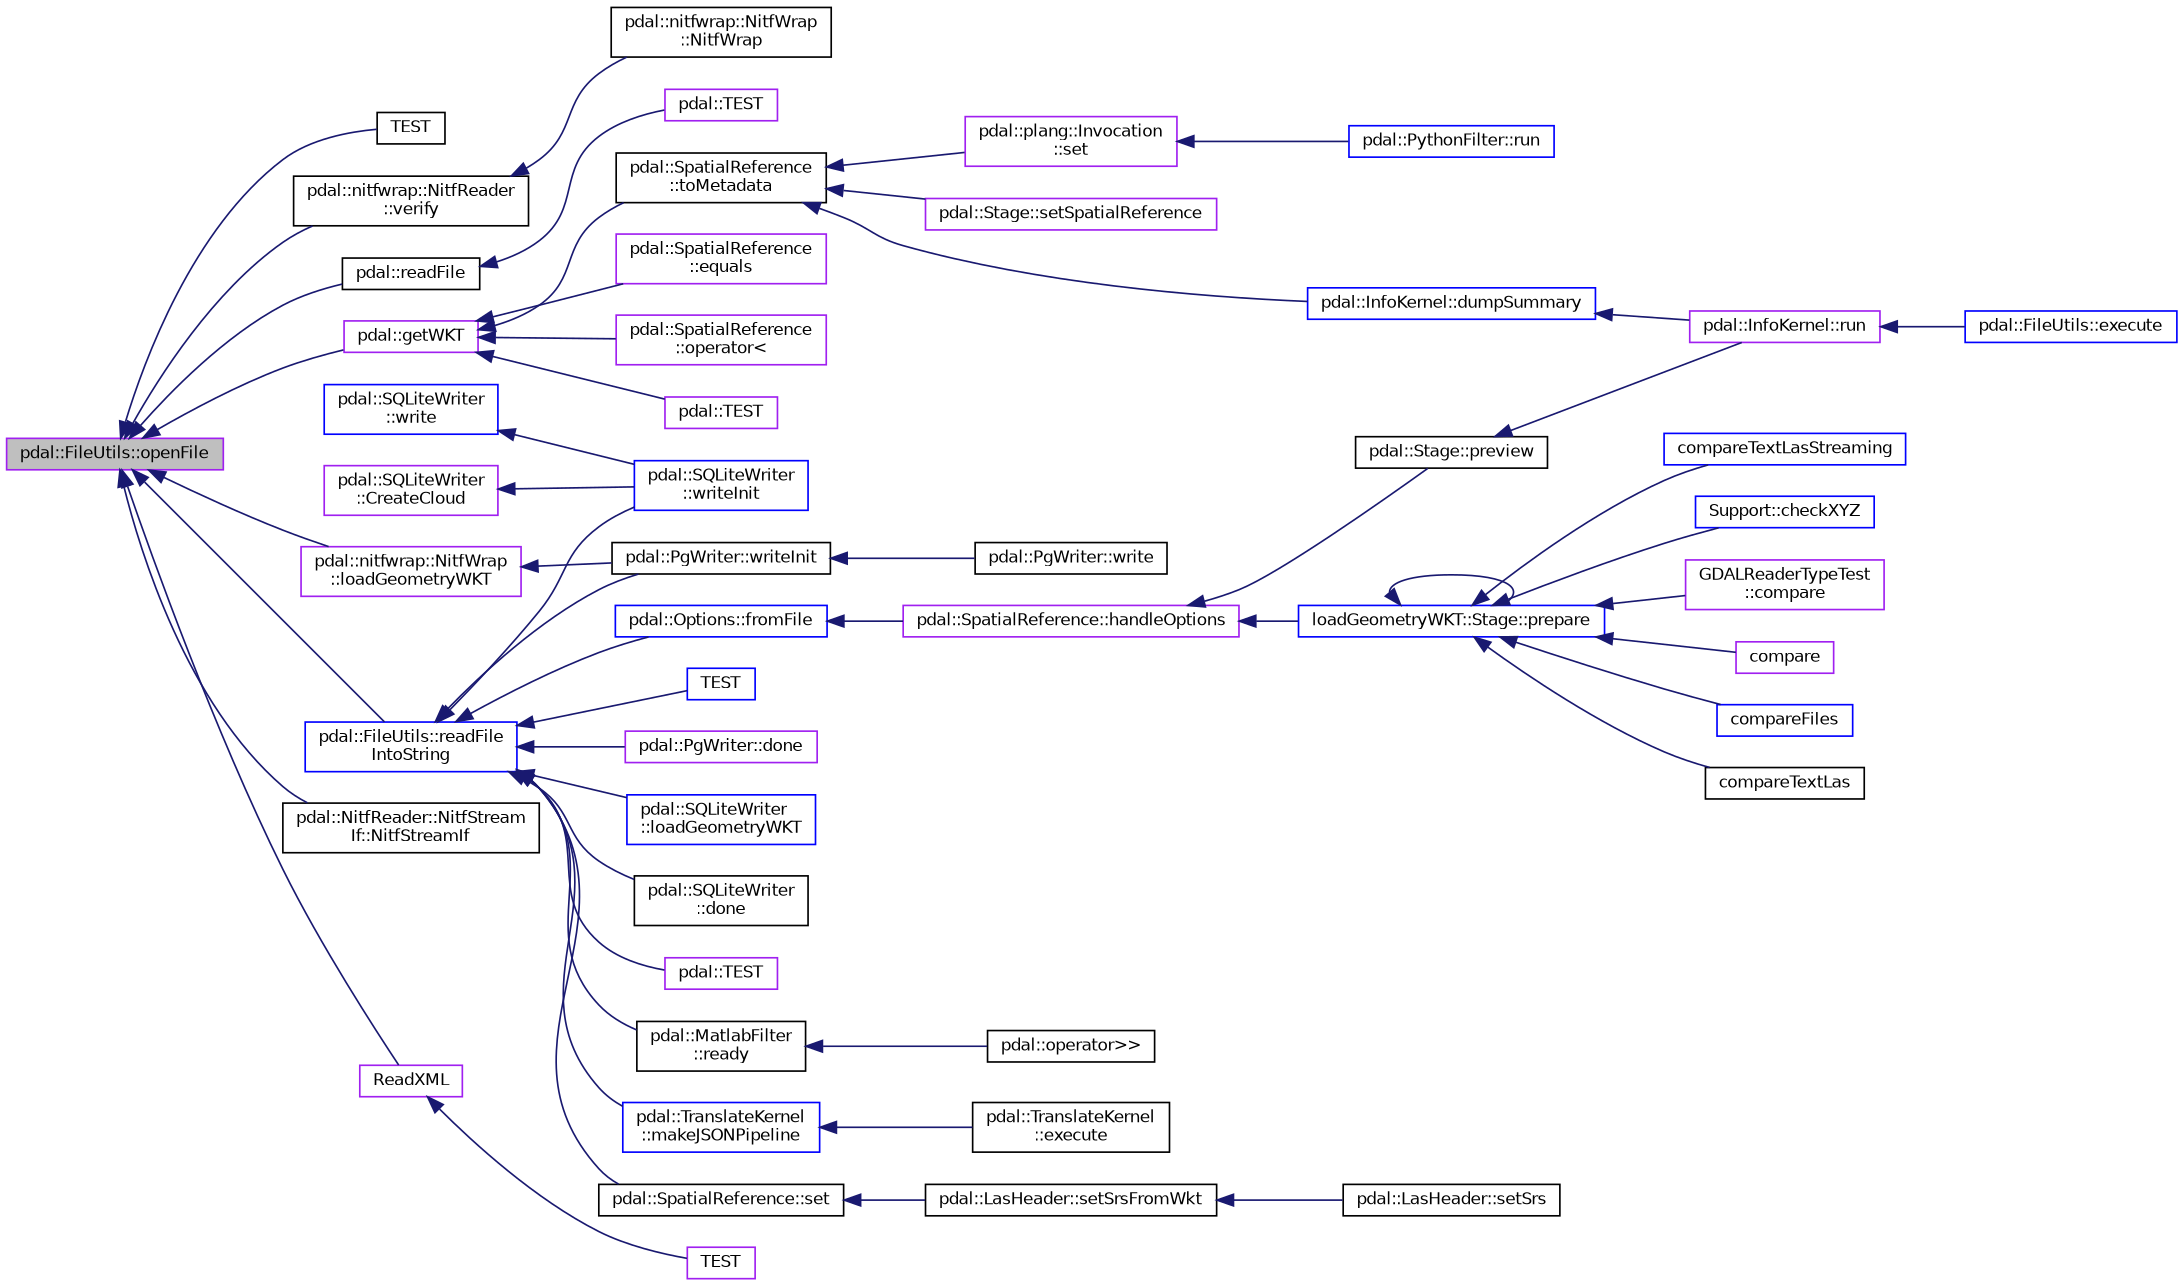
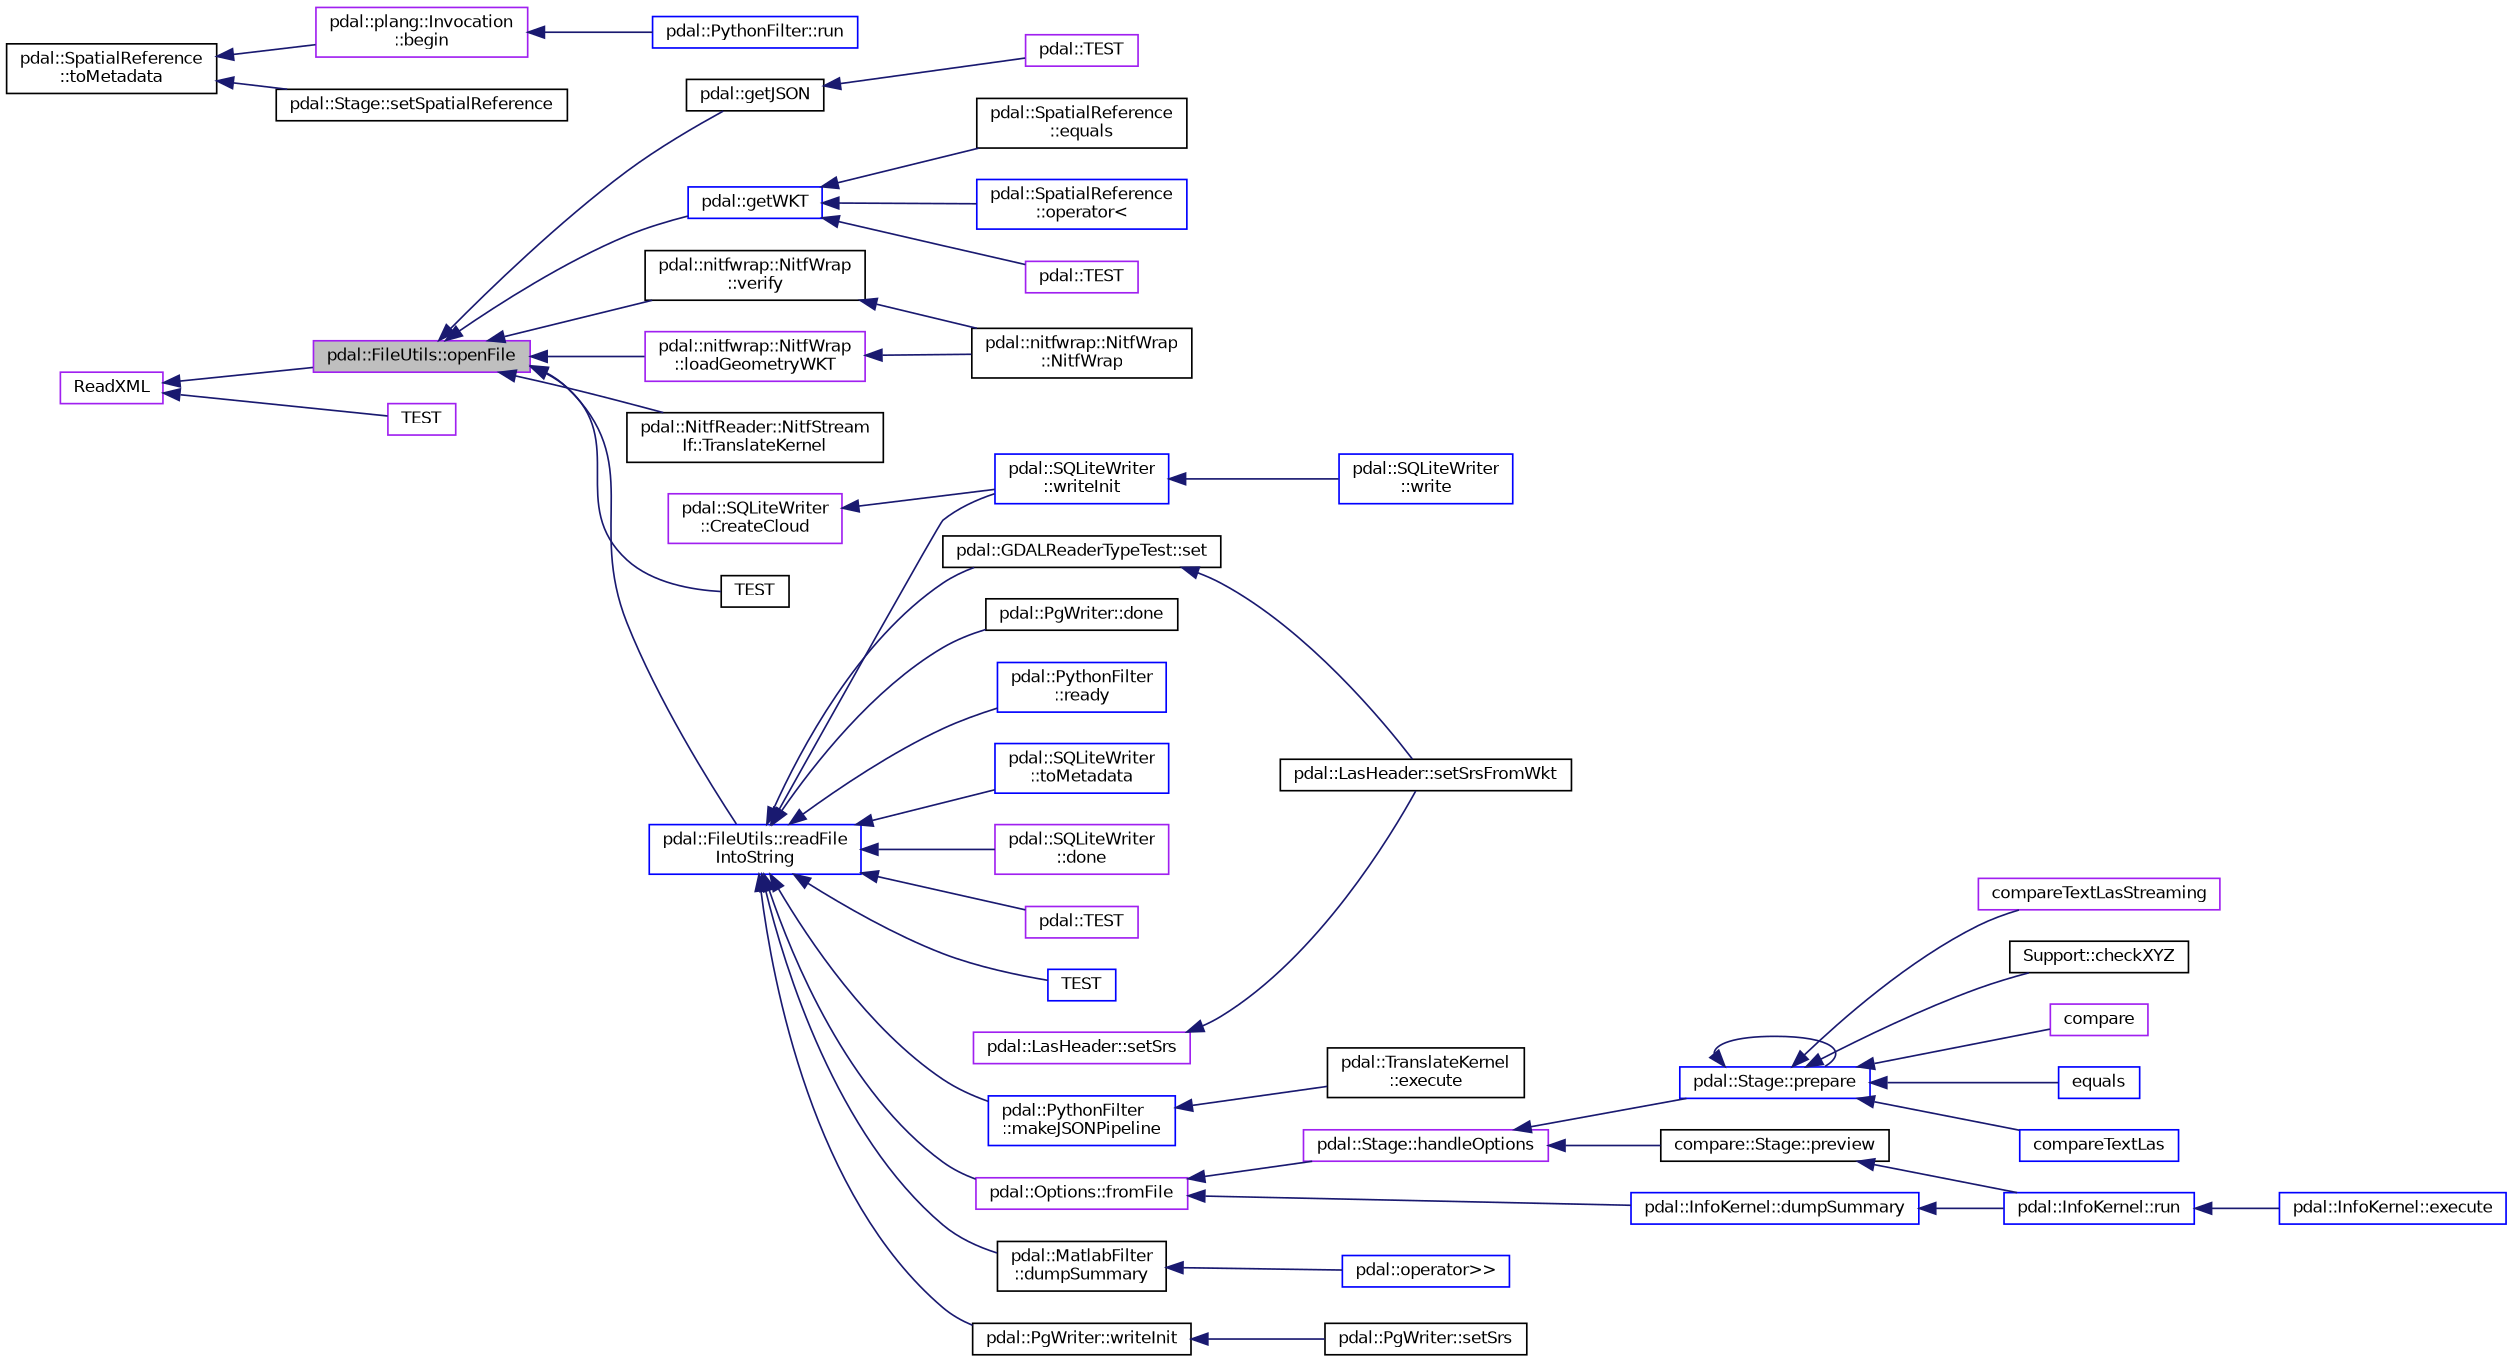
node "pdal::plang::Invocation ::set": label "pdal::plang::Invocation ::set" -> "pdal::plang::Invocation ::begin"
node "pdal::nitfwrap::NitfReader ::verify": label "pdal::nitfwrap::NitfReader ::verify" -> "pdal::nitfwrap::NitfWrap ::verify"
node "pdal::Stage::setSpatialReference": color purple -> black
node "pdal::SpatialReference ::equals": color purple -> black
edge "pdal::SpatialReference ::toMetadata" -> "pdal::getWKT": removed
node "pdal::readFile": label "pdal::readFile" -> "pdal::getJSON"
edge "pdal::InfoKernel::dumpSummary" -> "pdal::SpatialReference ::toMetadata": now "pdal::InfoKernel::dumpSummary" -> "pdal::Options::fromFile"
node "pdal::InfoKernel::run": color purple -> blue
node "pdal::FileUtils::execute": label "pdal::FileUtils::execute" -> "pdal::InfoKernel::execute"
node "pdal::getWKT": color purple -> blue
node "pdal::SpatialReference ::operator<": color purple -> blue
edge "pdal::SQLiteWriter ::writeInit" -> "pdal::SQLiteWriter ::write": reversed
node "compareTextLasStreaming": color blue -> purple
node "pdal::Stage::preview": label "pdal::Stage::preview" -> "compare::Stage::preview"
node "Support::checkXYZ": color blue -> black
node "pdal::PgWriter::write": label "pdal::PgWriter::write" -> "pdal::PgWriter::setSrs"
edge "pdal::PgWriter::writeInit" -> "pdal::nitfwrap::NitfWrap ::loadGeometryWKT": now "pdal::nitfwrap::NitfWrap ::NitfWrap" -> "pdal::nitfwrap::NitfWrap ::loadGeometryWKT"
node "GDALReaderTypeTest ::compare": removed
node "pdal::Options::fromFile": color blue -> purple
node "pdal::SpatialReference::handleOptions": label "pdal::SpatialReference::handleOptions" -> "pdal::Stage::handleOptions"
node "loadGeometryWKT::Stage::prepare": label "loadGeometryWKT::Stage::prepare" -> "pdal::Stage::prepare"
node "pdal::PythonFilter ::ready": added
node "compareFiles": label "compareFiles" -> "equals"
node "pdal::PgWriter::done": color purple -> black
node "compareTextLas": color black -> blue
edge "ReadXML" -> "pdal::FileUtils::openFile": reversed
node "pdal::SQLiteWriter ::loadGeometryWKT": label "pdal::SQLiteWriter ::loadGeometryWKT" -> "pdal::SQLiteWriter ::toMetadata"
node "pdal::NitfReader::NitfStream If::NitfStreamIf": label "pdal::NitfReader::NitfStream If::NitfStreamIf" -> "pdal::NitfReader::NitfStream If::TranslateKernel"
node "pdal::SQLiteWriter ::done": color black -> purple
node "pdal::MatlabFilter ::ready": label "pdal::MatlabFilter ::ready" -> "pdal::MatlabFilter ::dumpSummary"
node "pdal::operator>>": color black -> blue
node "pdal::TranslateKernel ::makeJSONPipeline": label "pdal::TranslateKernel ::makeJSONPipeline" -> "pdal::PythonFilter ::makeJSONPipeline"
node "pdal::SpatialReference::set": label "pdal::SpatialReference::set" -> "pdal::GDALReaderTypeTest::set"
edge "pdal::LasHeader::setSrs" -> "pdal::LasHeader::setSrsFromWkt": reversed
node "pdal::LasHeader::setSrs": color black -> purple
